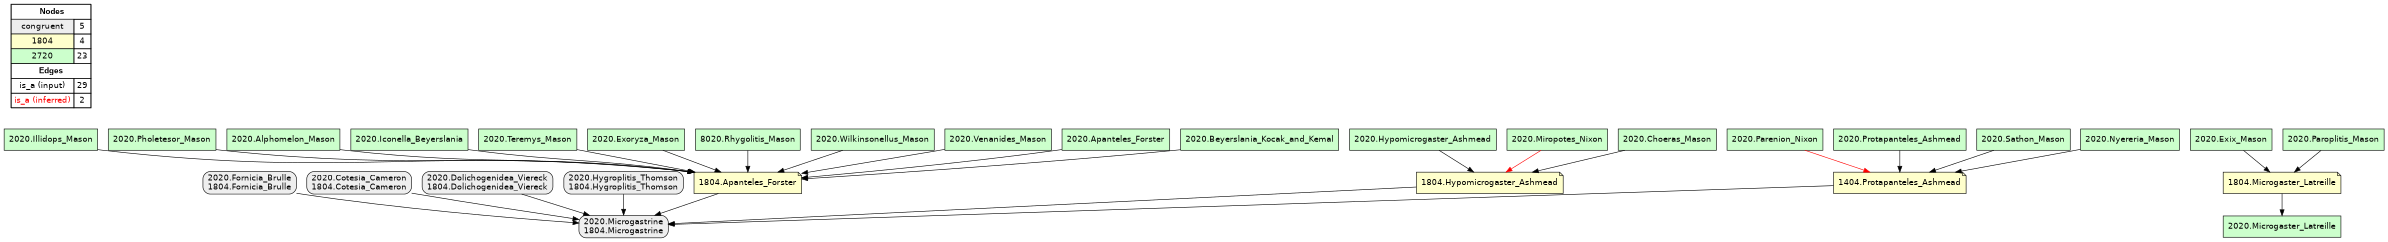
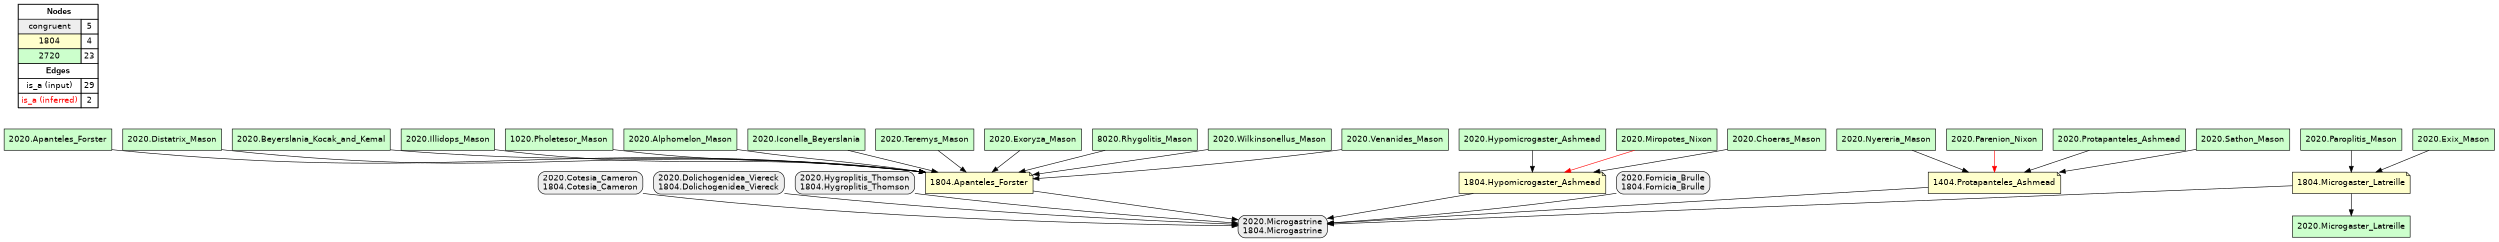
node "2020.Pholetesor_Mason": label "2020.Pholetesor_Mason" -> "1020.Pholetesor_Mason"
node "2020.Distatrix_Mason": added
edge "1804.Microgaster_Latreille" -> "2020.Microgastrine 1804.Microgastrine": added
